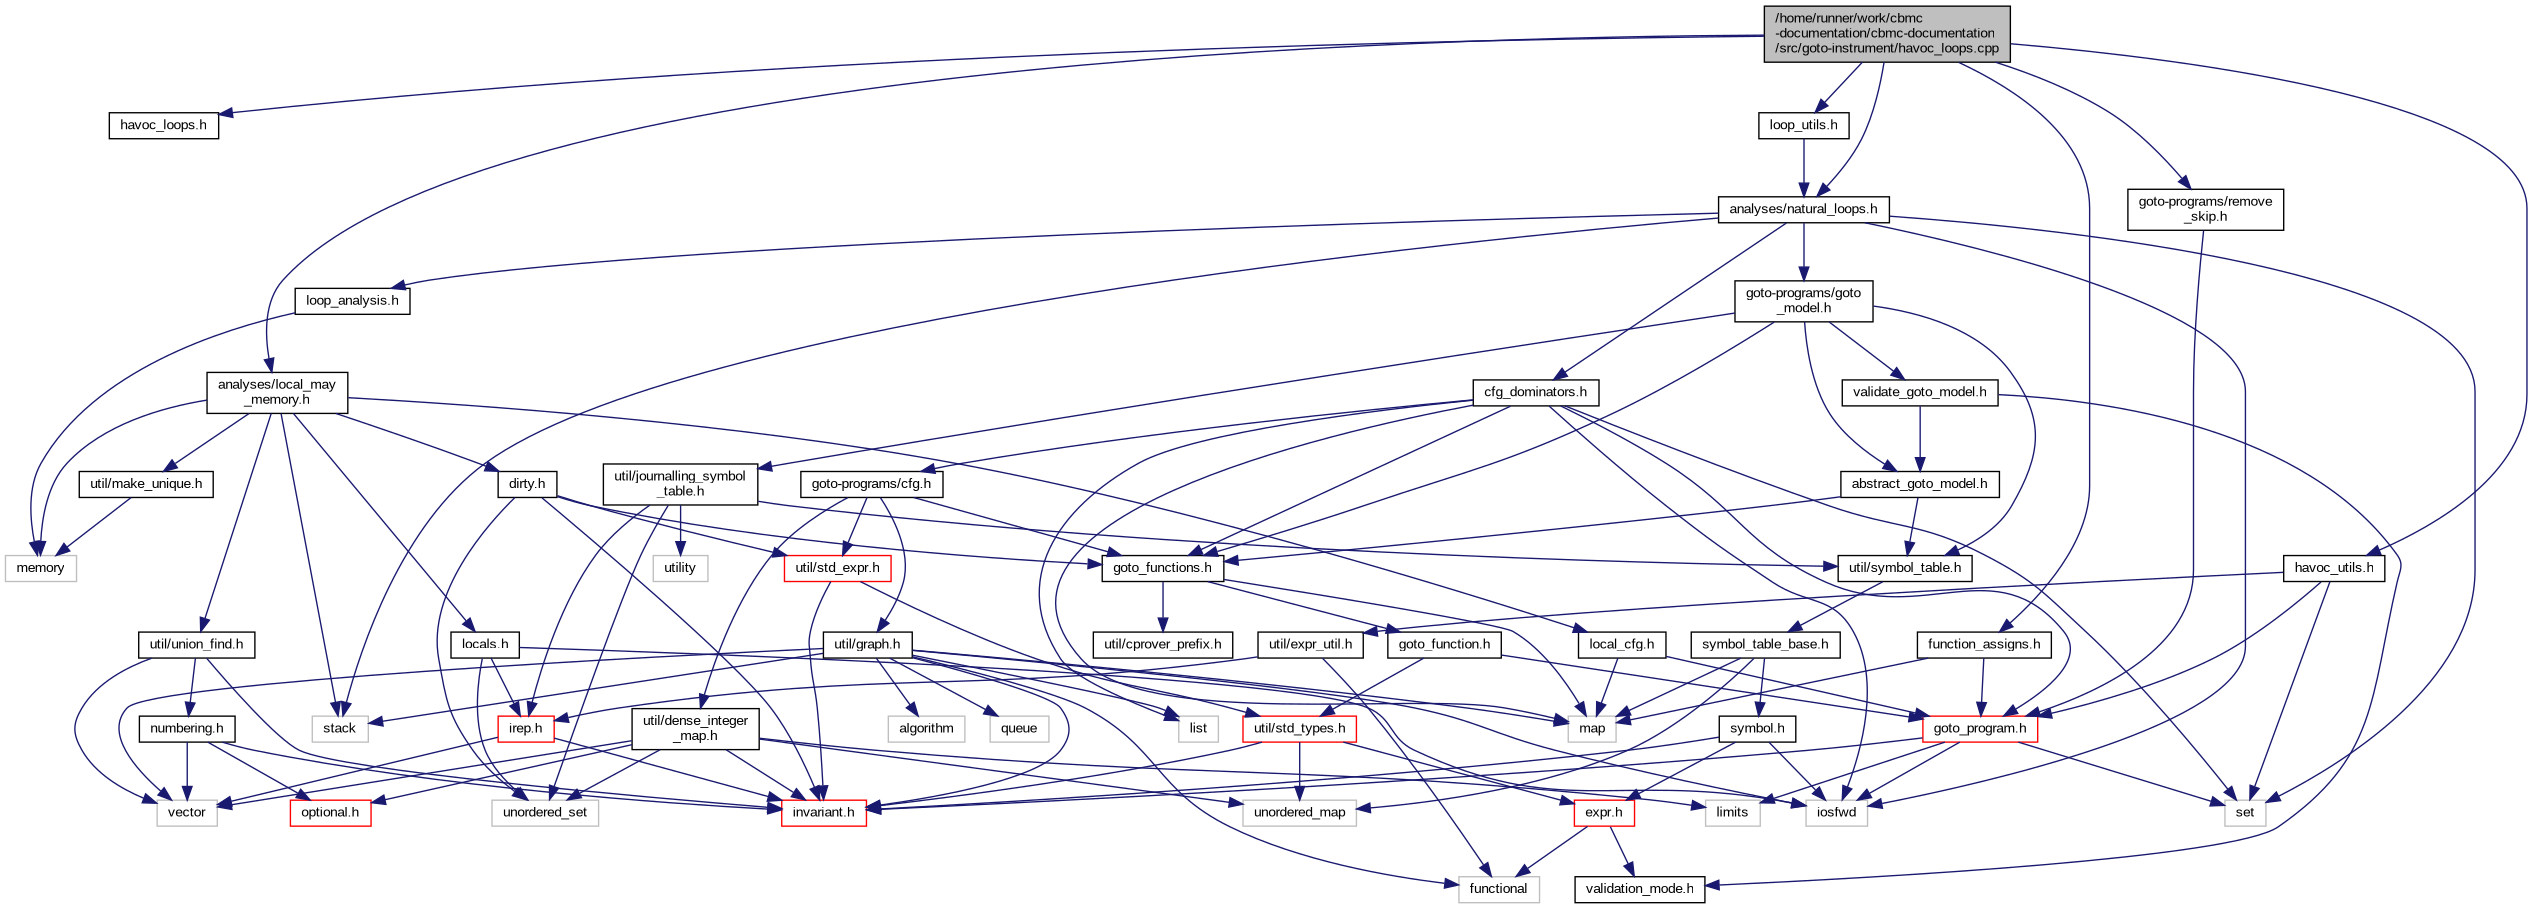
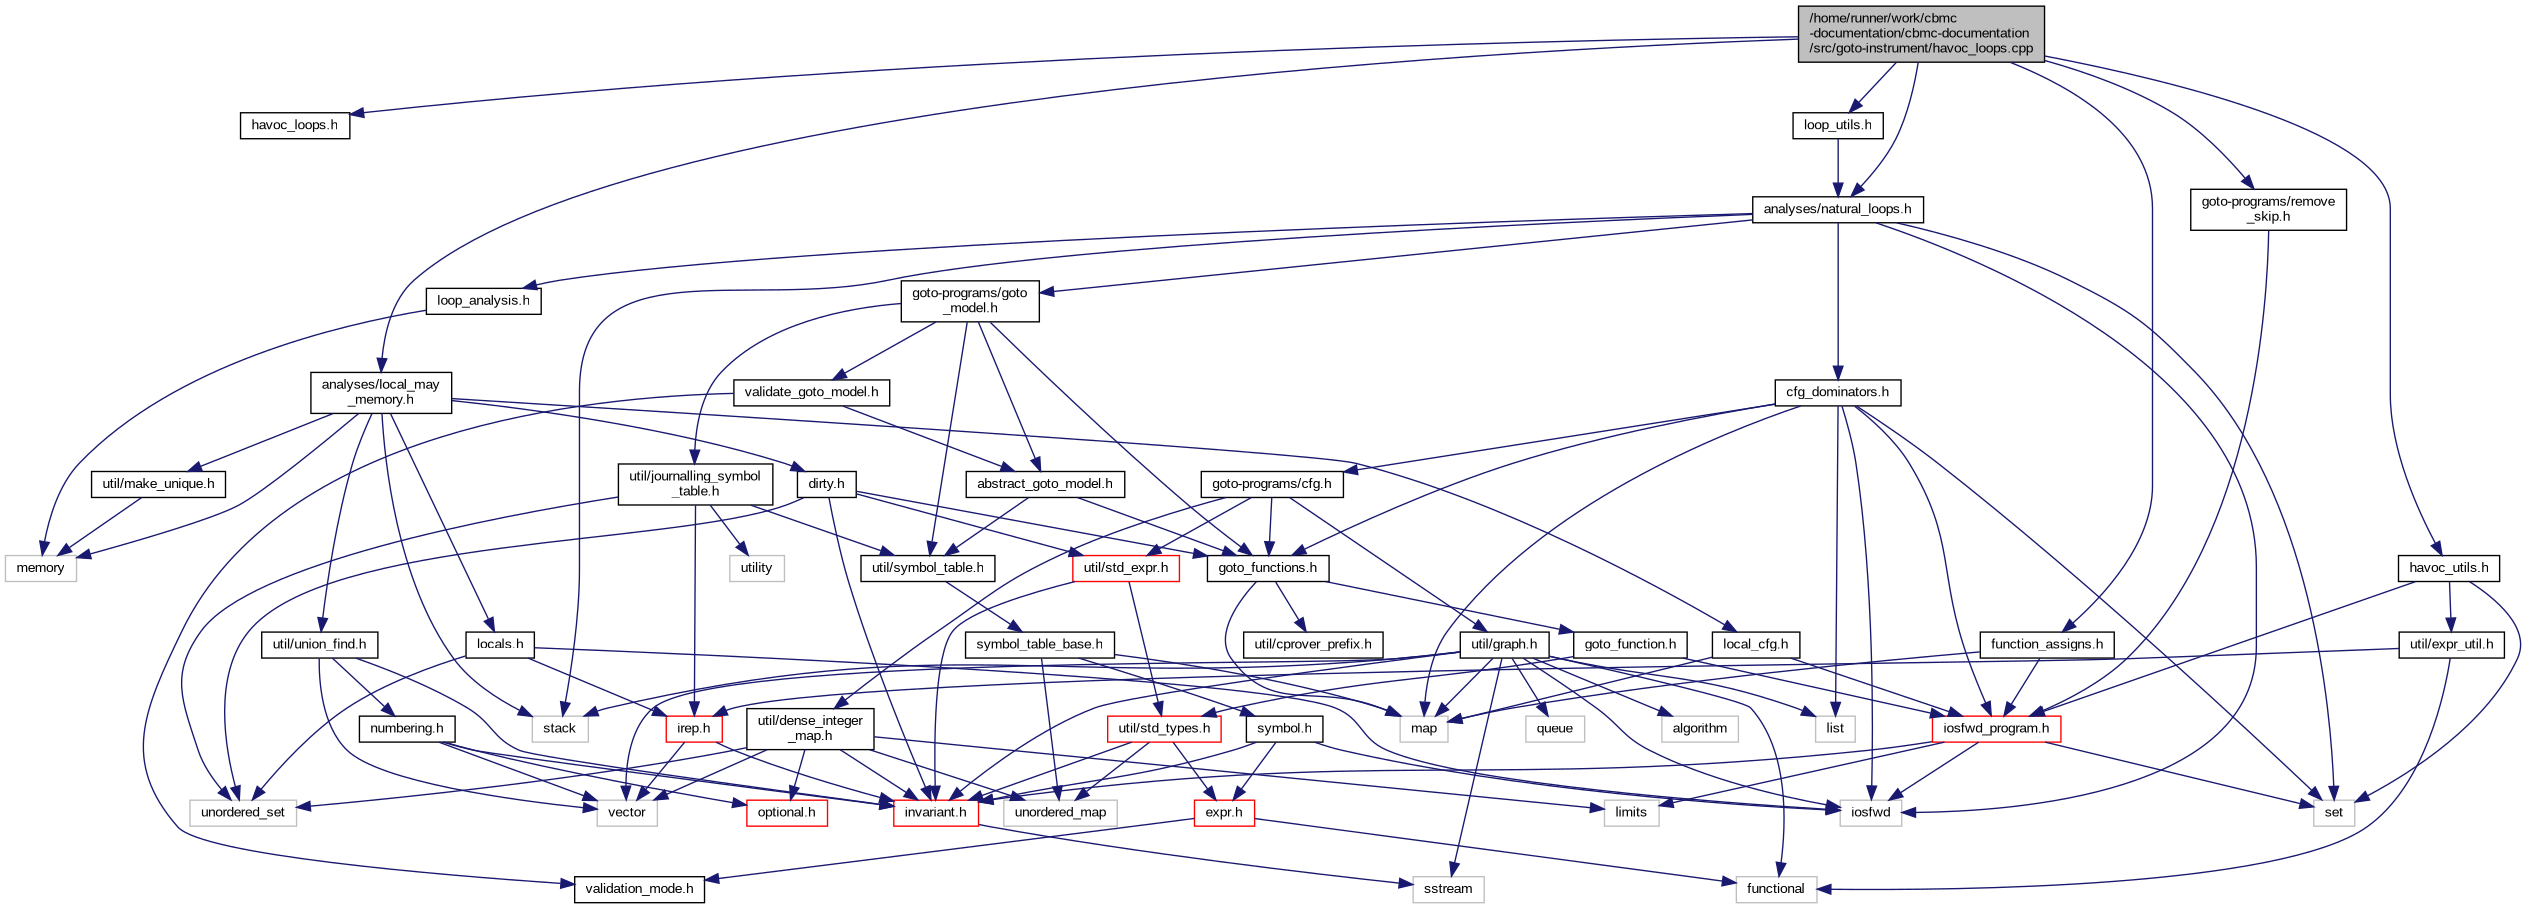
node "goto_program.h": label "goto_program.h" -> "iosfwd_program.h"
node "sstream": added
